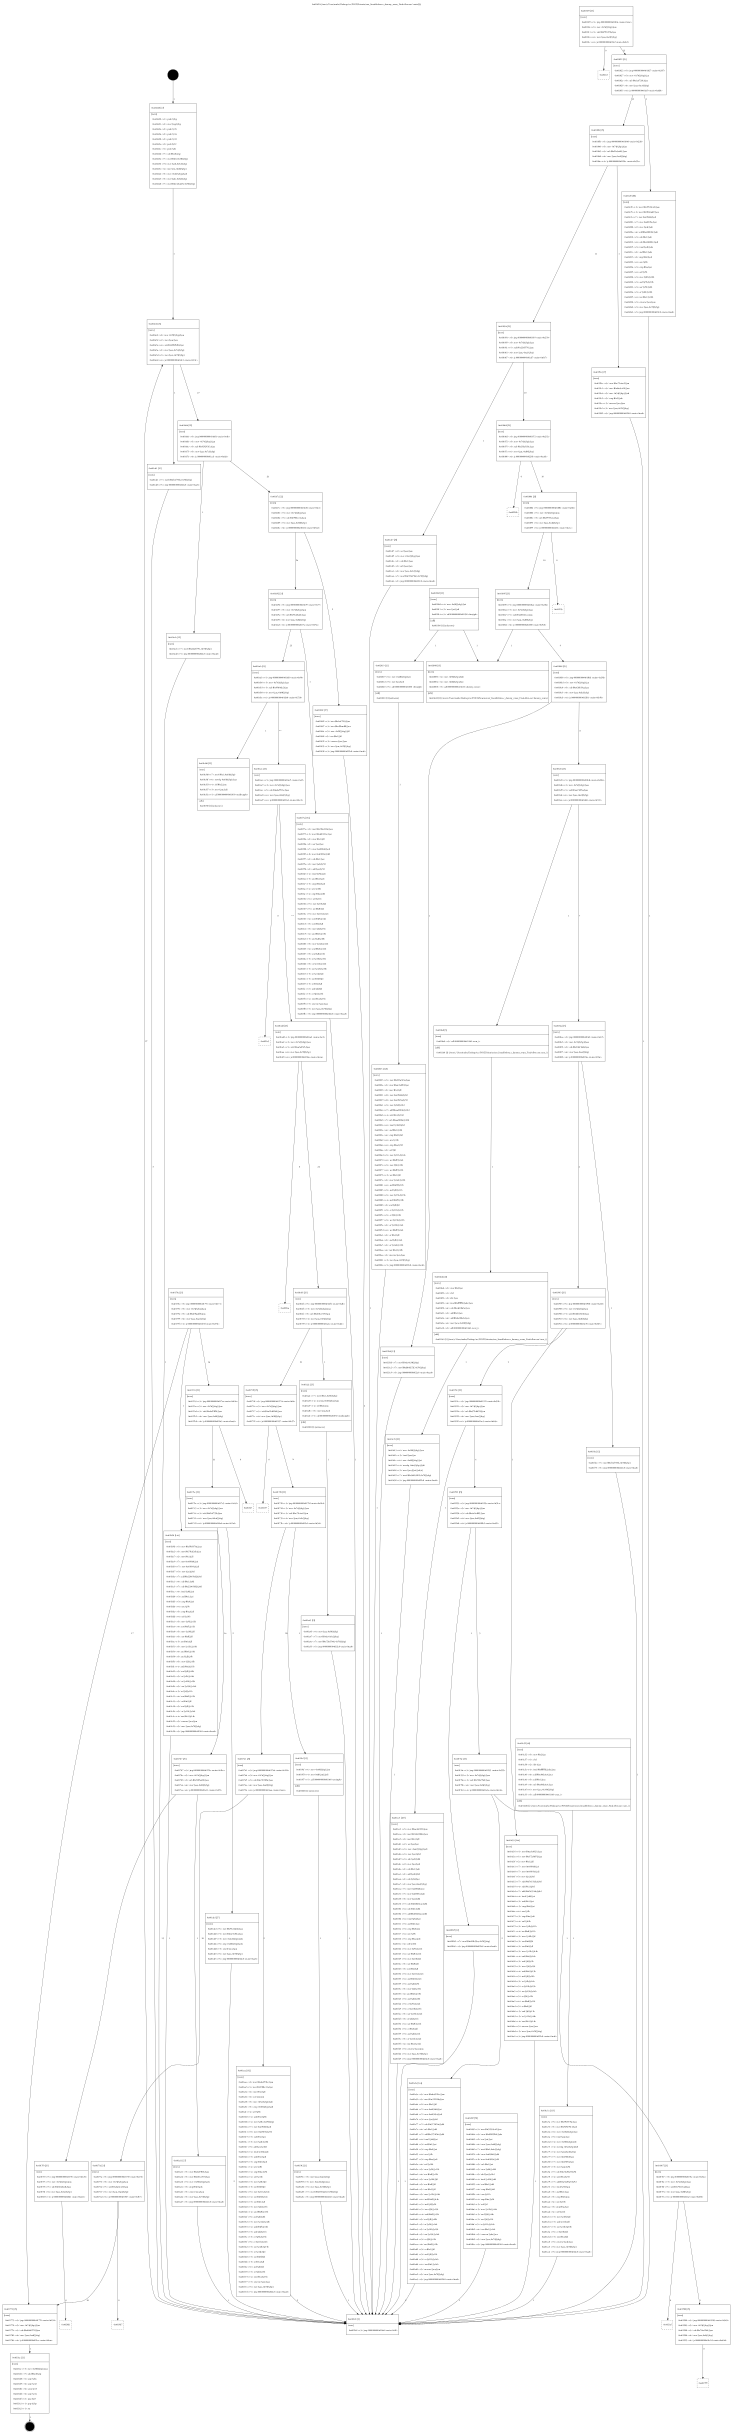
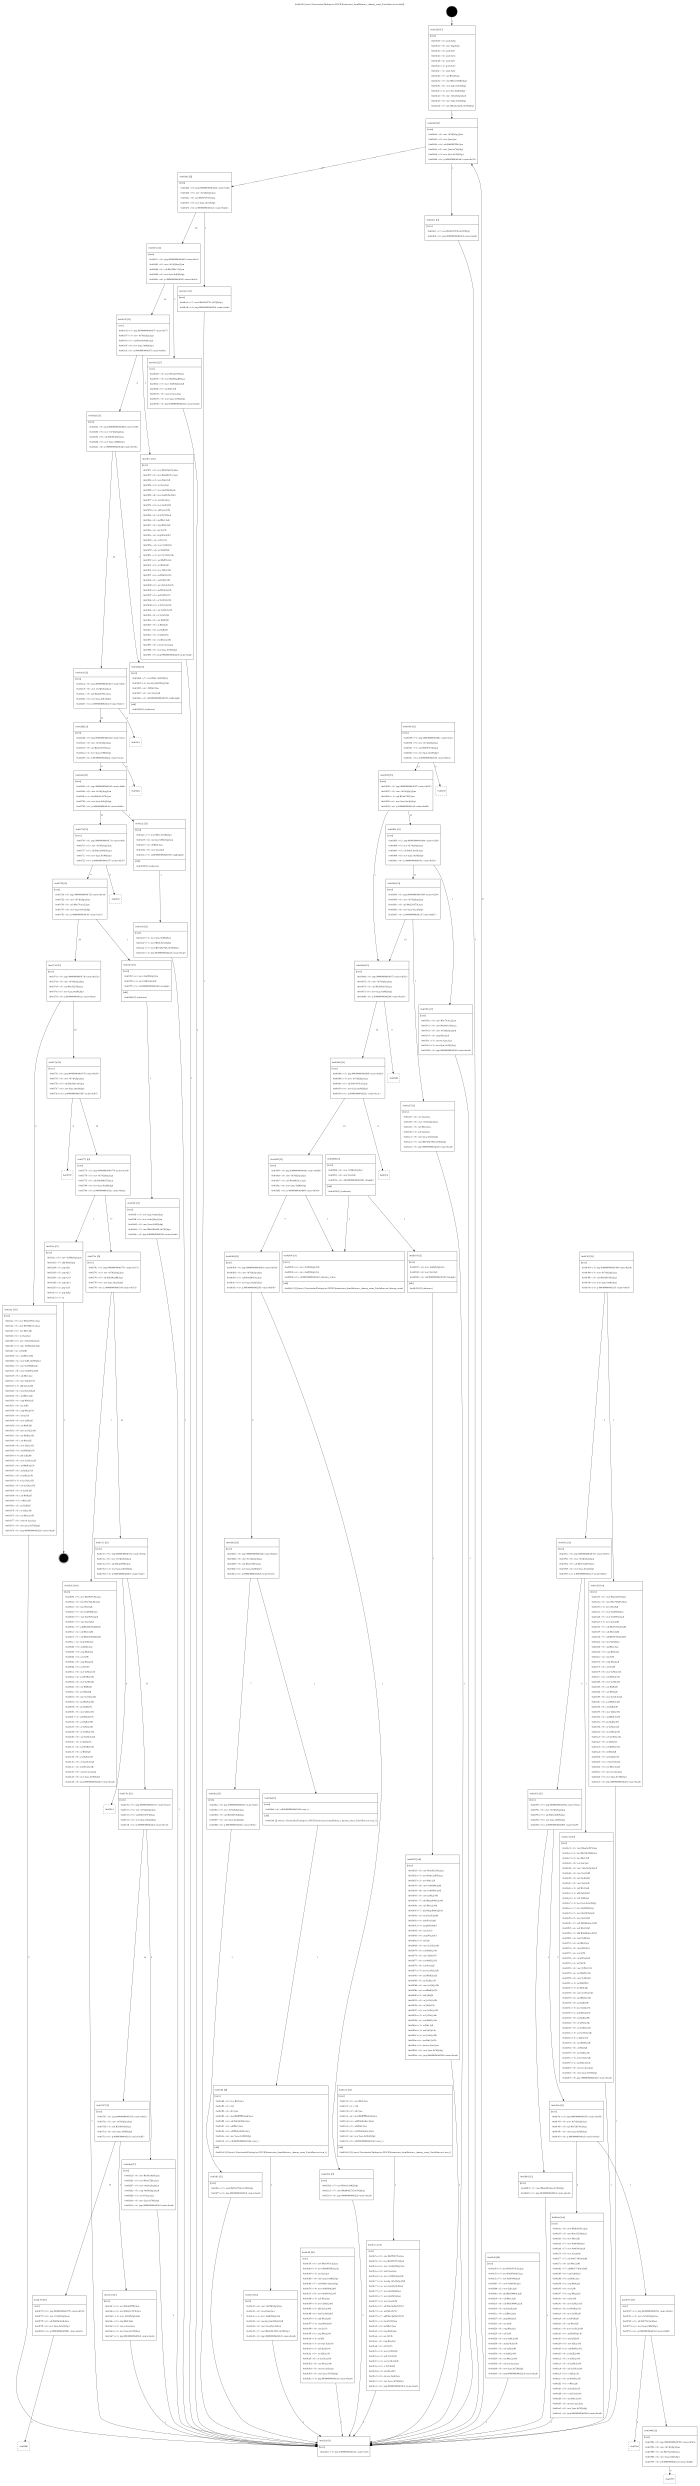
edge "0x401822 [25]" -> "0x401cf0 [88]": now "0x401822 [25]" -> "0x40186d [25]"
edge "0x4018ea [25]" -> "0x401903 [25]": removed, label "6"
edge "0x40178c [25]" -> "0x401773 [25]": reversed
